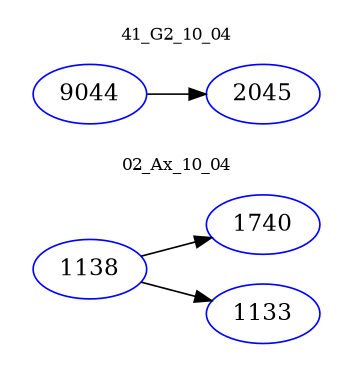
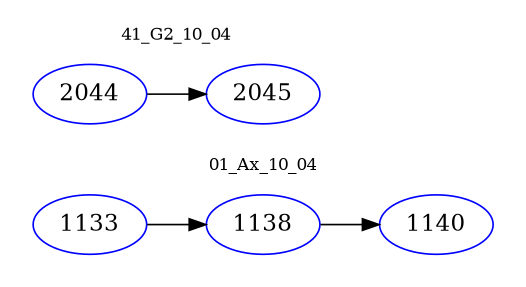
node "9044": label "9044" -> "2044"
cluster "02_Ax_10_04": label "02_Ax_10_04" -> "01_Ax_10_04"
node "1740": label "1740" -> "1140"
edge "1138" -> "1133": reversed
